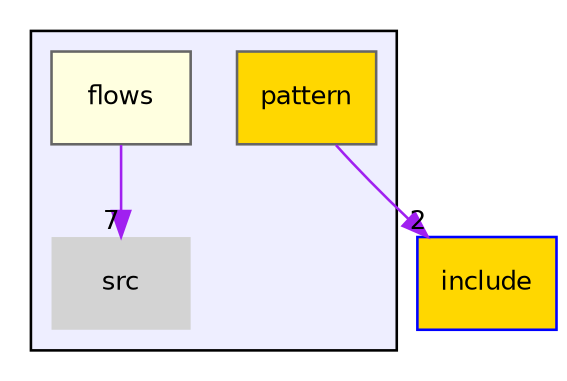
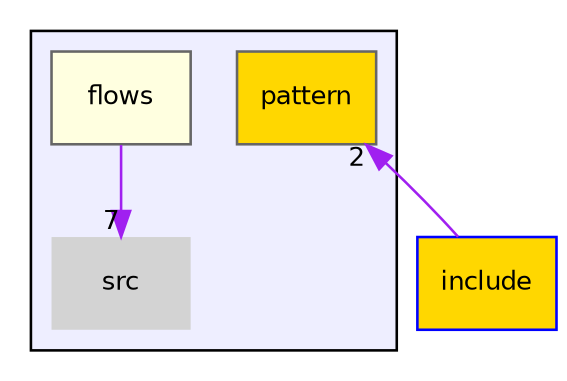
edge "pattern" -> "include": reversed
